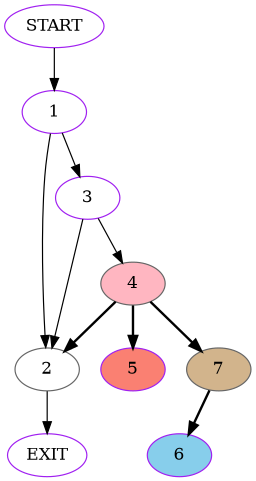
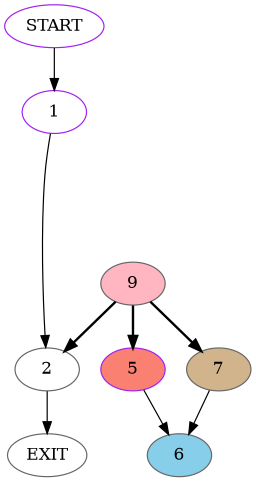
node "3": removed
node "4": label "4" -> "9"
edge "5" -> "6": added
edge "7" -> "6": style bold -> solid
node "EXIT": color purple -> gray40
node "6": color purple -> gray40
